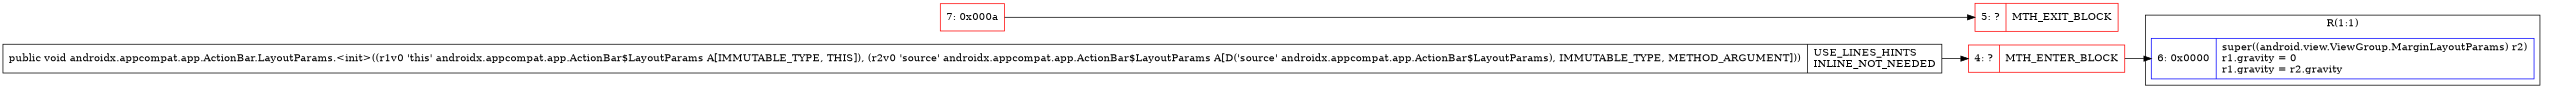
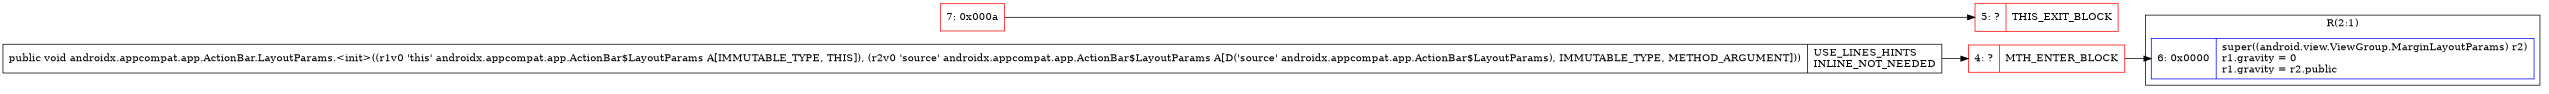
node "5: ?": text "MTH_EXIT_BLOCK" -> "THIS_EXIT_BLOCK"
cluster "R(1:1)": label "R(1:1)" -> "R(2:1)"
node "6: 0x0000": text "r1.gravity = r2.gravity" -> "r1.gravity = r2.public"
